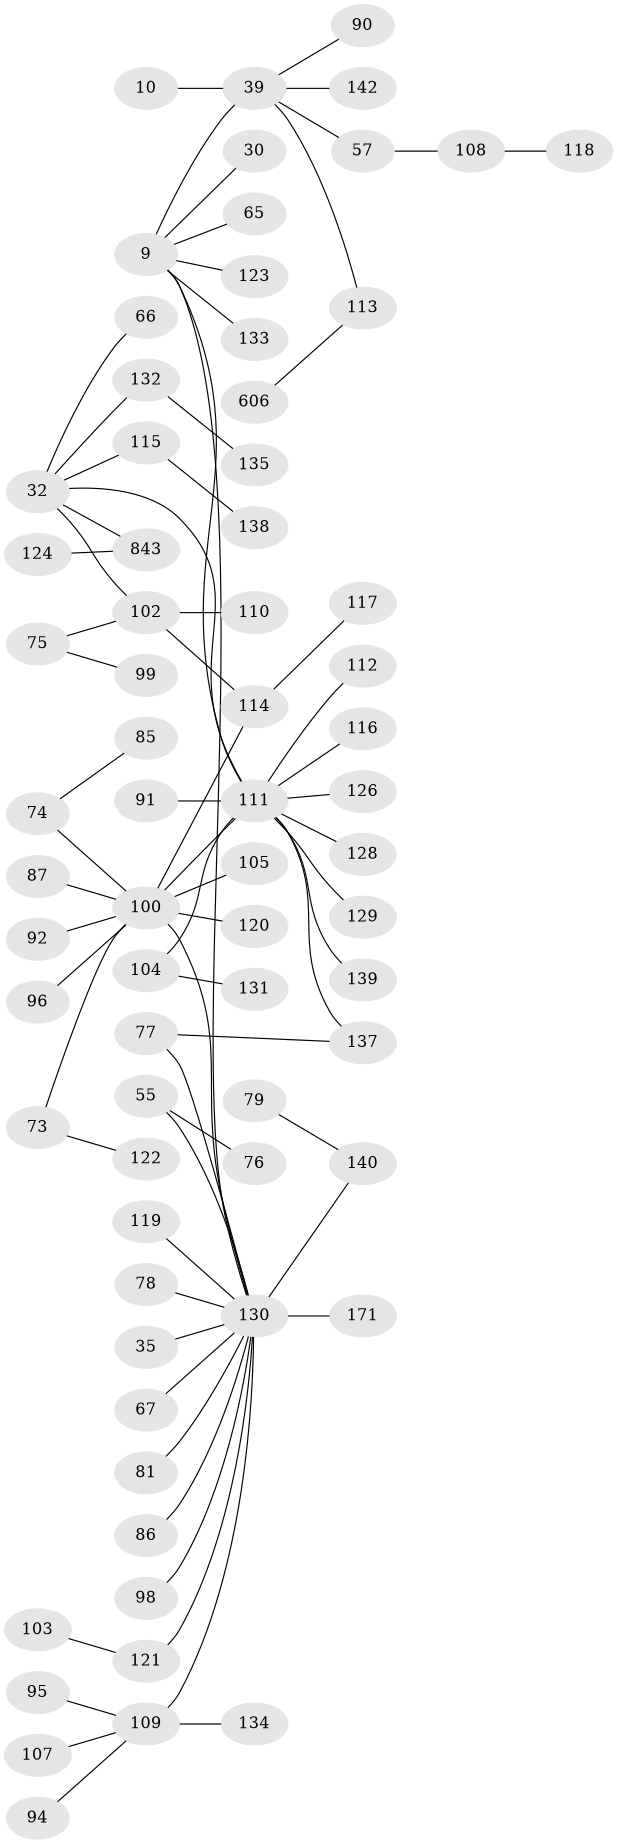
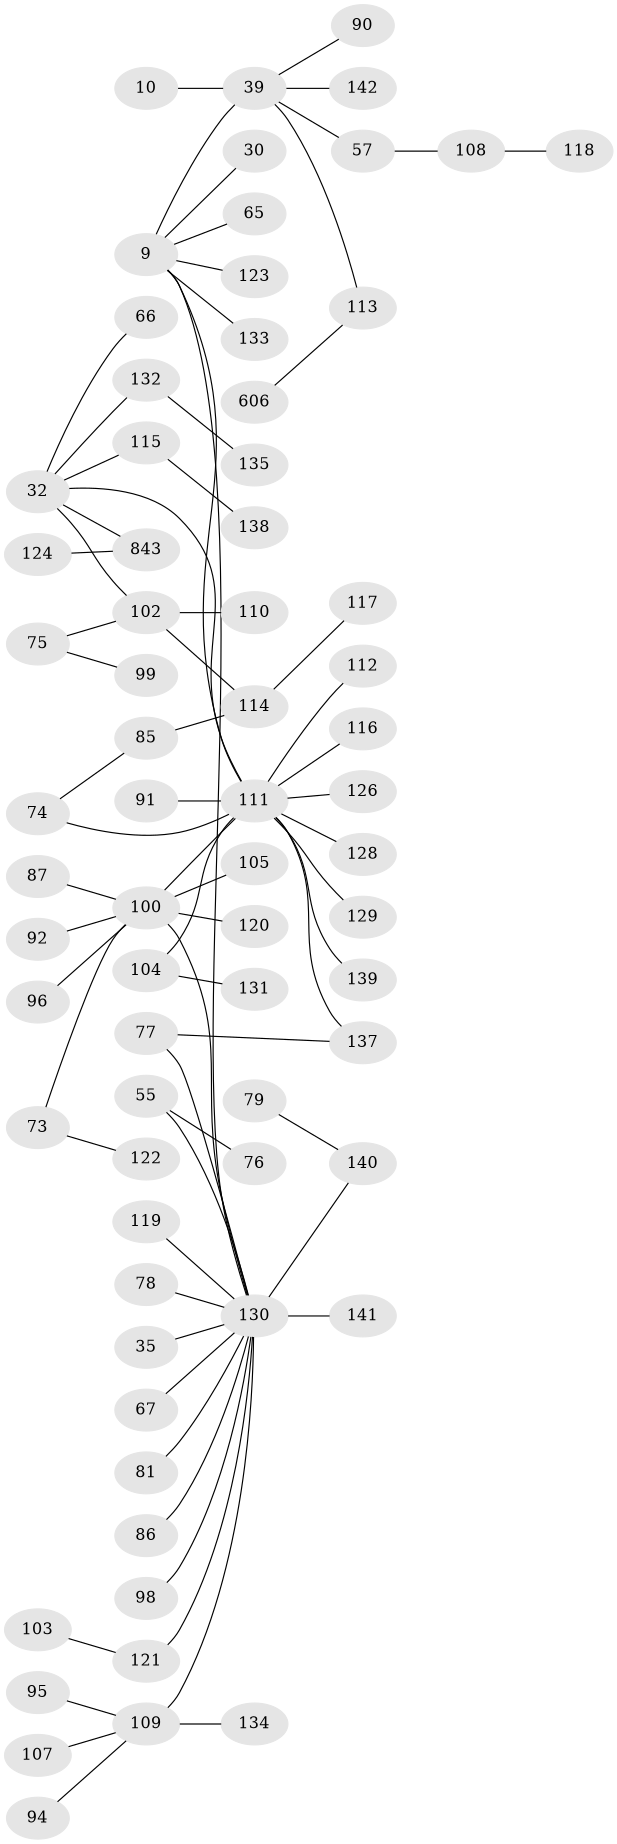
edge "114" -- "100": now "114" -- "85"
edge "74" -- "100": now "74" -- "111"
node "171": label "171" -> "141"
